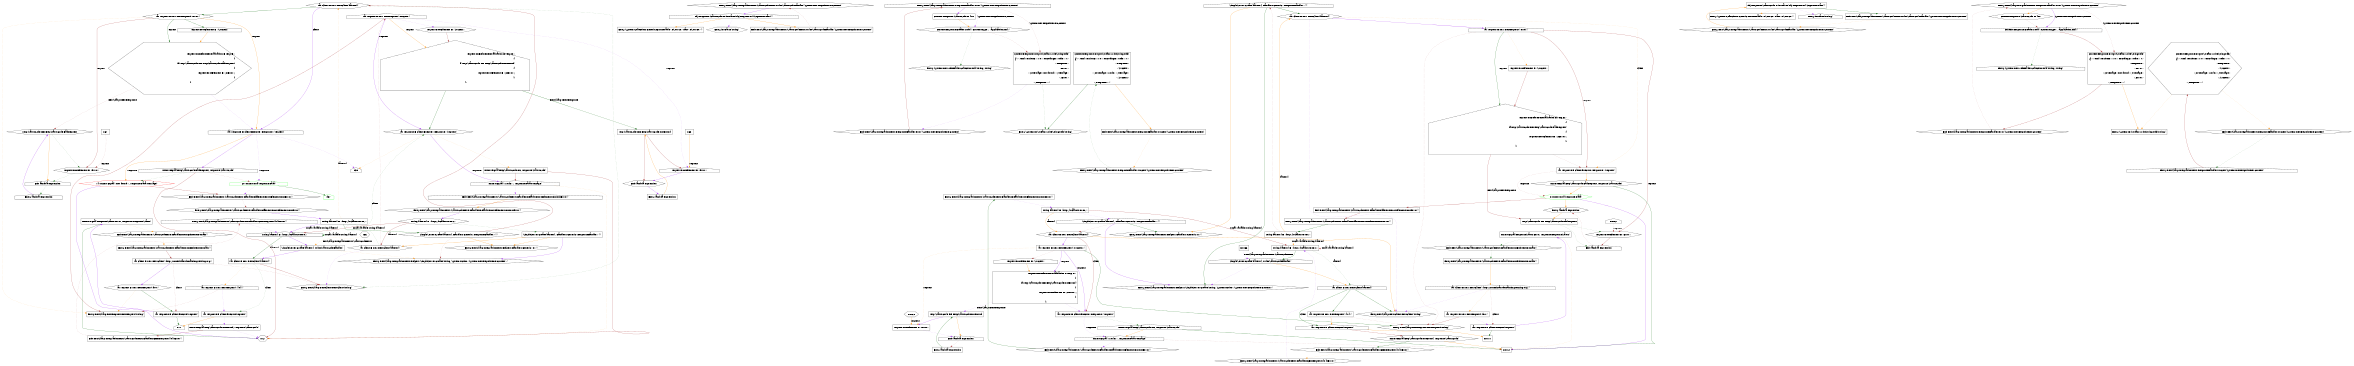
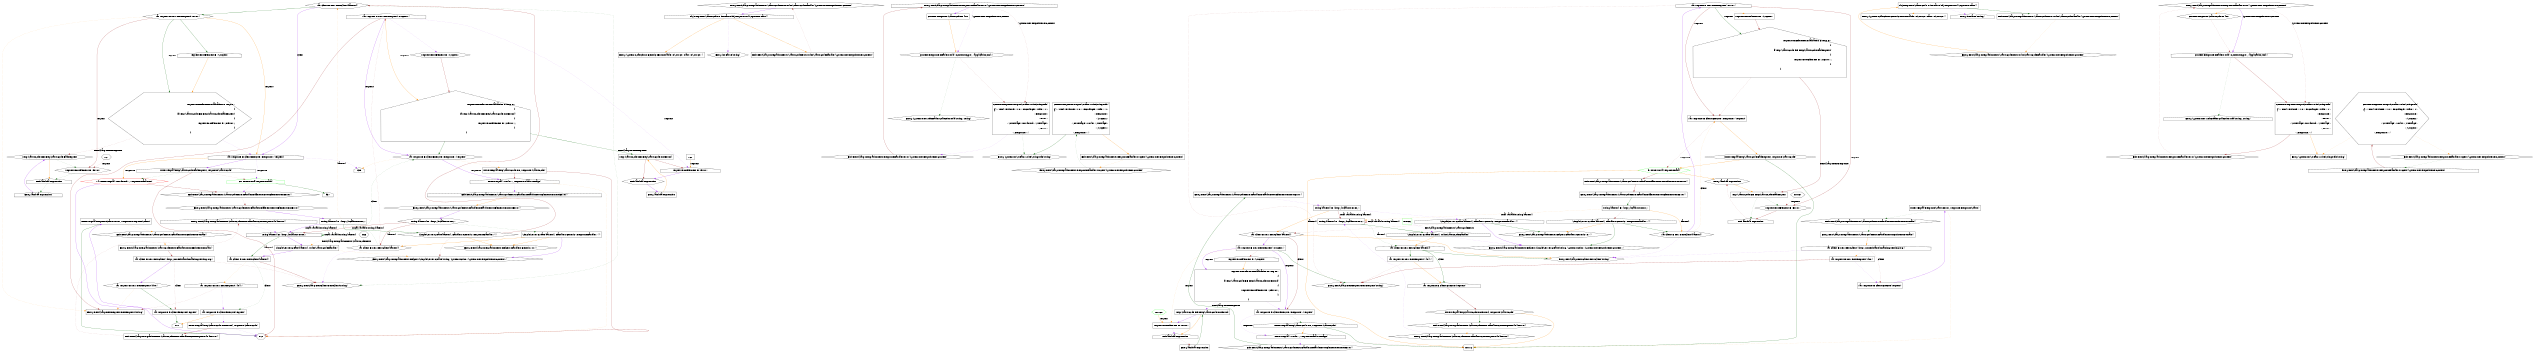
node "n67": shape box -> hexagon
node "14: Assert.Equal(''Not found!'', response.Data.Message)": label "14: Assert.Equal(''Not found!'', response.Data.Message)" -> "14: Assert.Equal(''Not found!'', response.Data.Non)"
node "d37": color green -> black
node "m0_67": shape house -> hexagon
node "m0_66": color black -> green
edge "5: Assert.Null(response.Data)" -> "m0_12": color purple -> darkorange
node "m0_68": color black -> green
node "m0_11": removed
